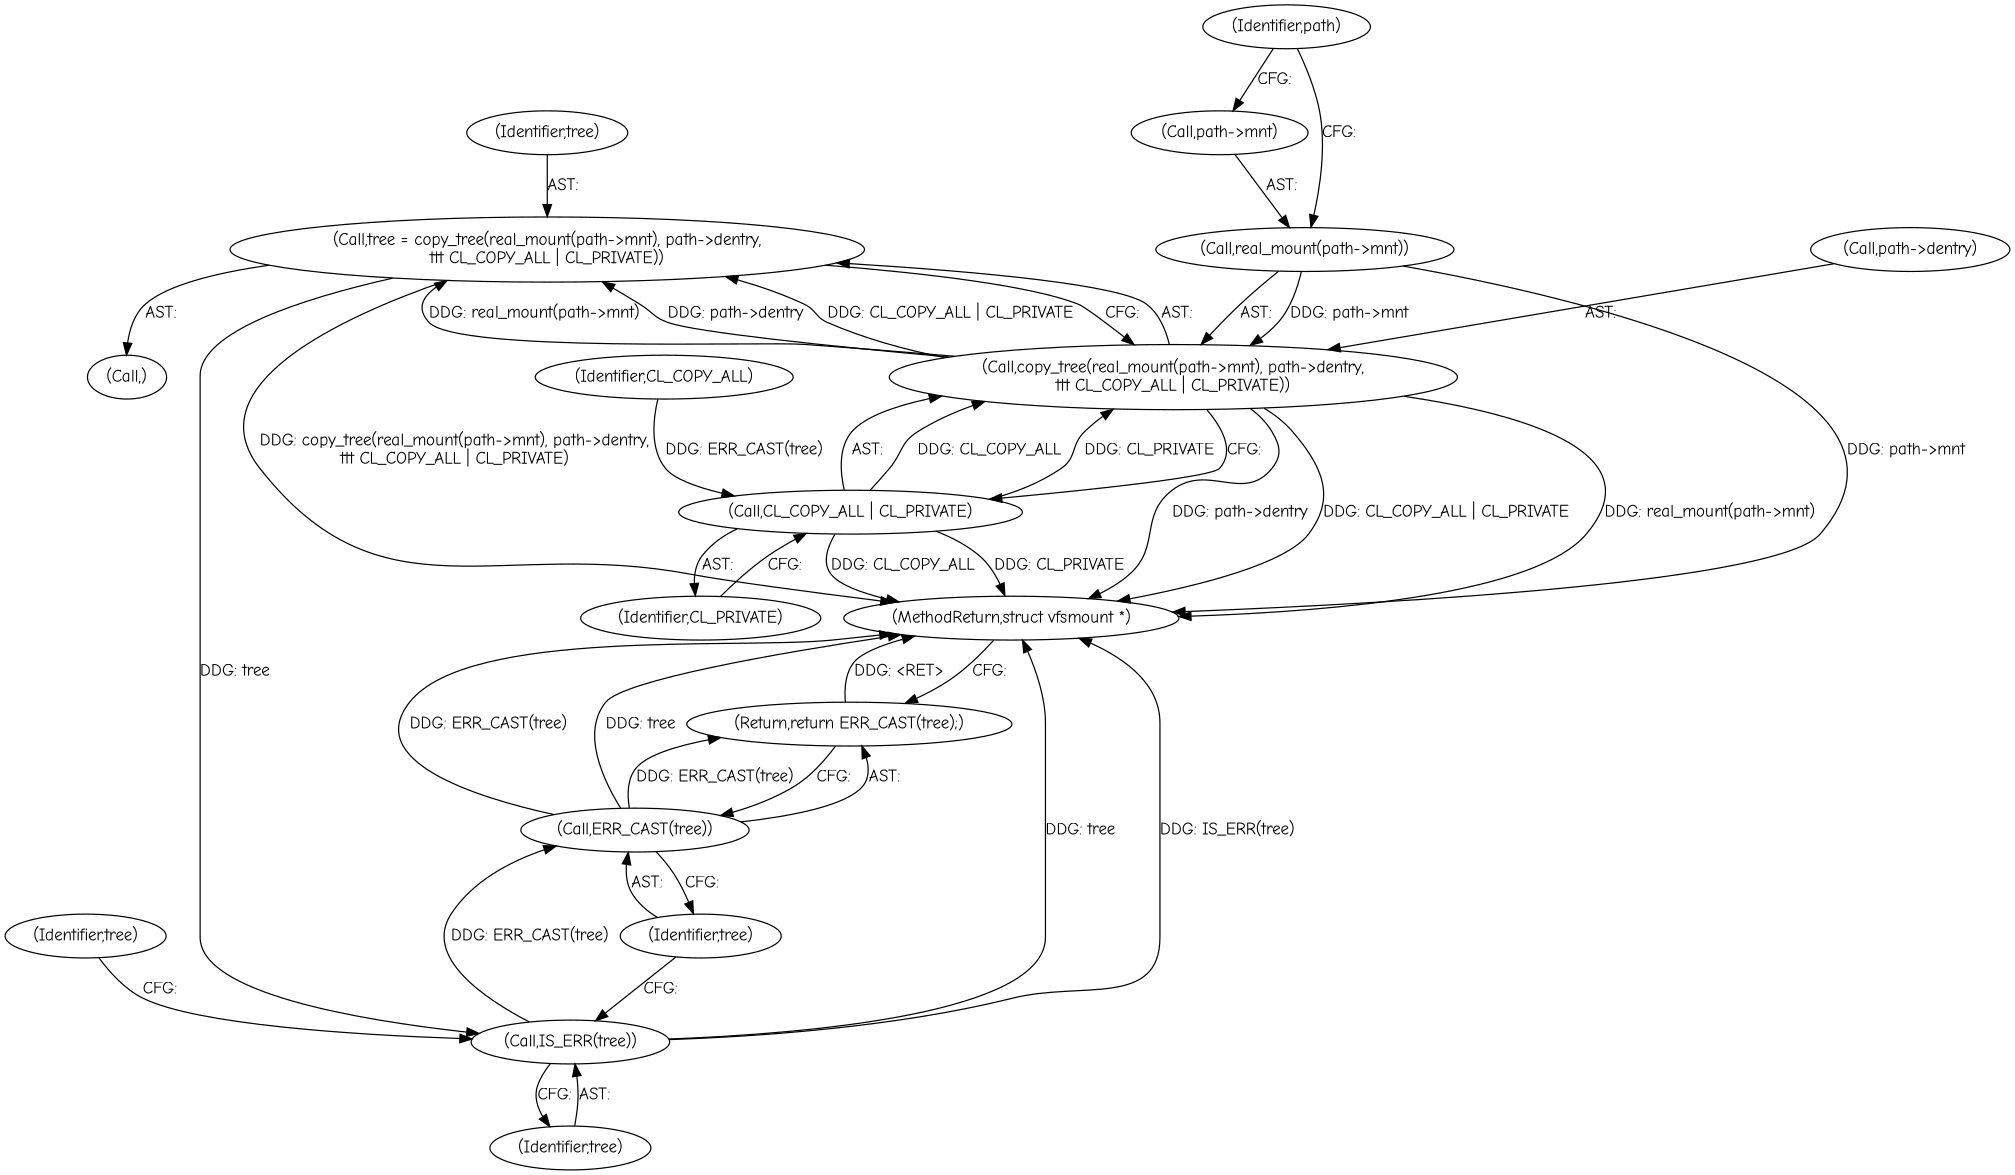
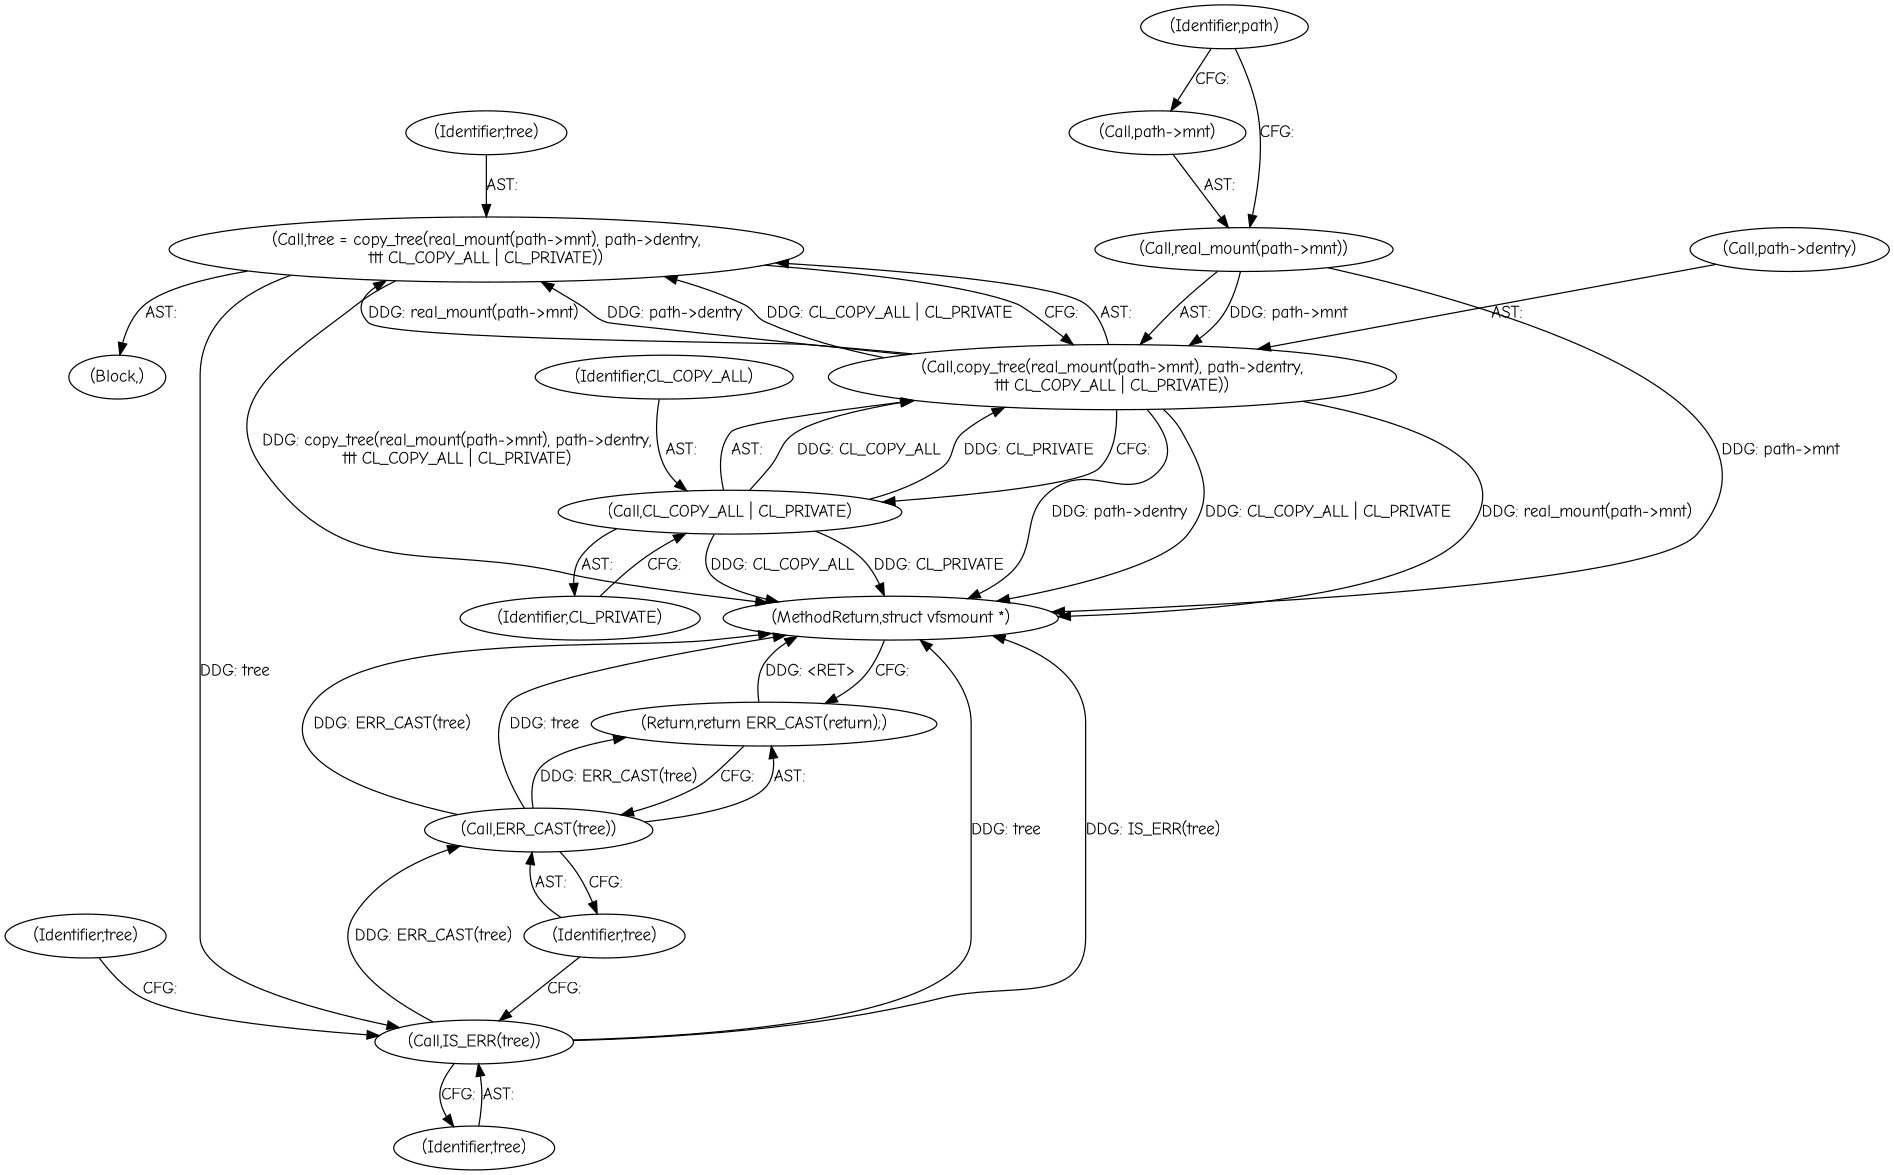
node "(Call,)": label "(Call,)" -> "(Block,)"
edge "(Identifier,CL_COPY_ALL)" -> "(Call,CL_COPY_ALL | CL_PRIVATE)": label "DDG: ERR_CAST(tree)" -> "AST: "
node "(Return,return ERR_CAST(tree);)": label "(Return,return ERR_CAST(tree);)" -> "(Return,return ERR_CAST(return);)"
